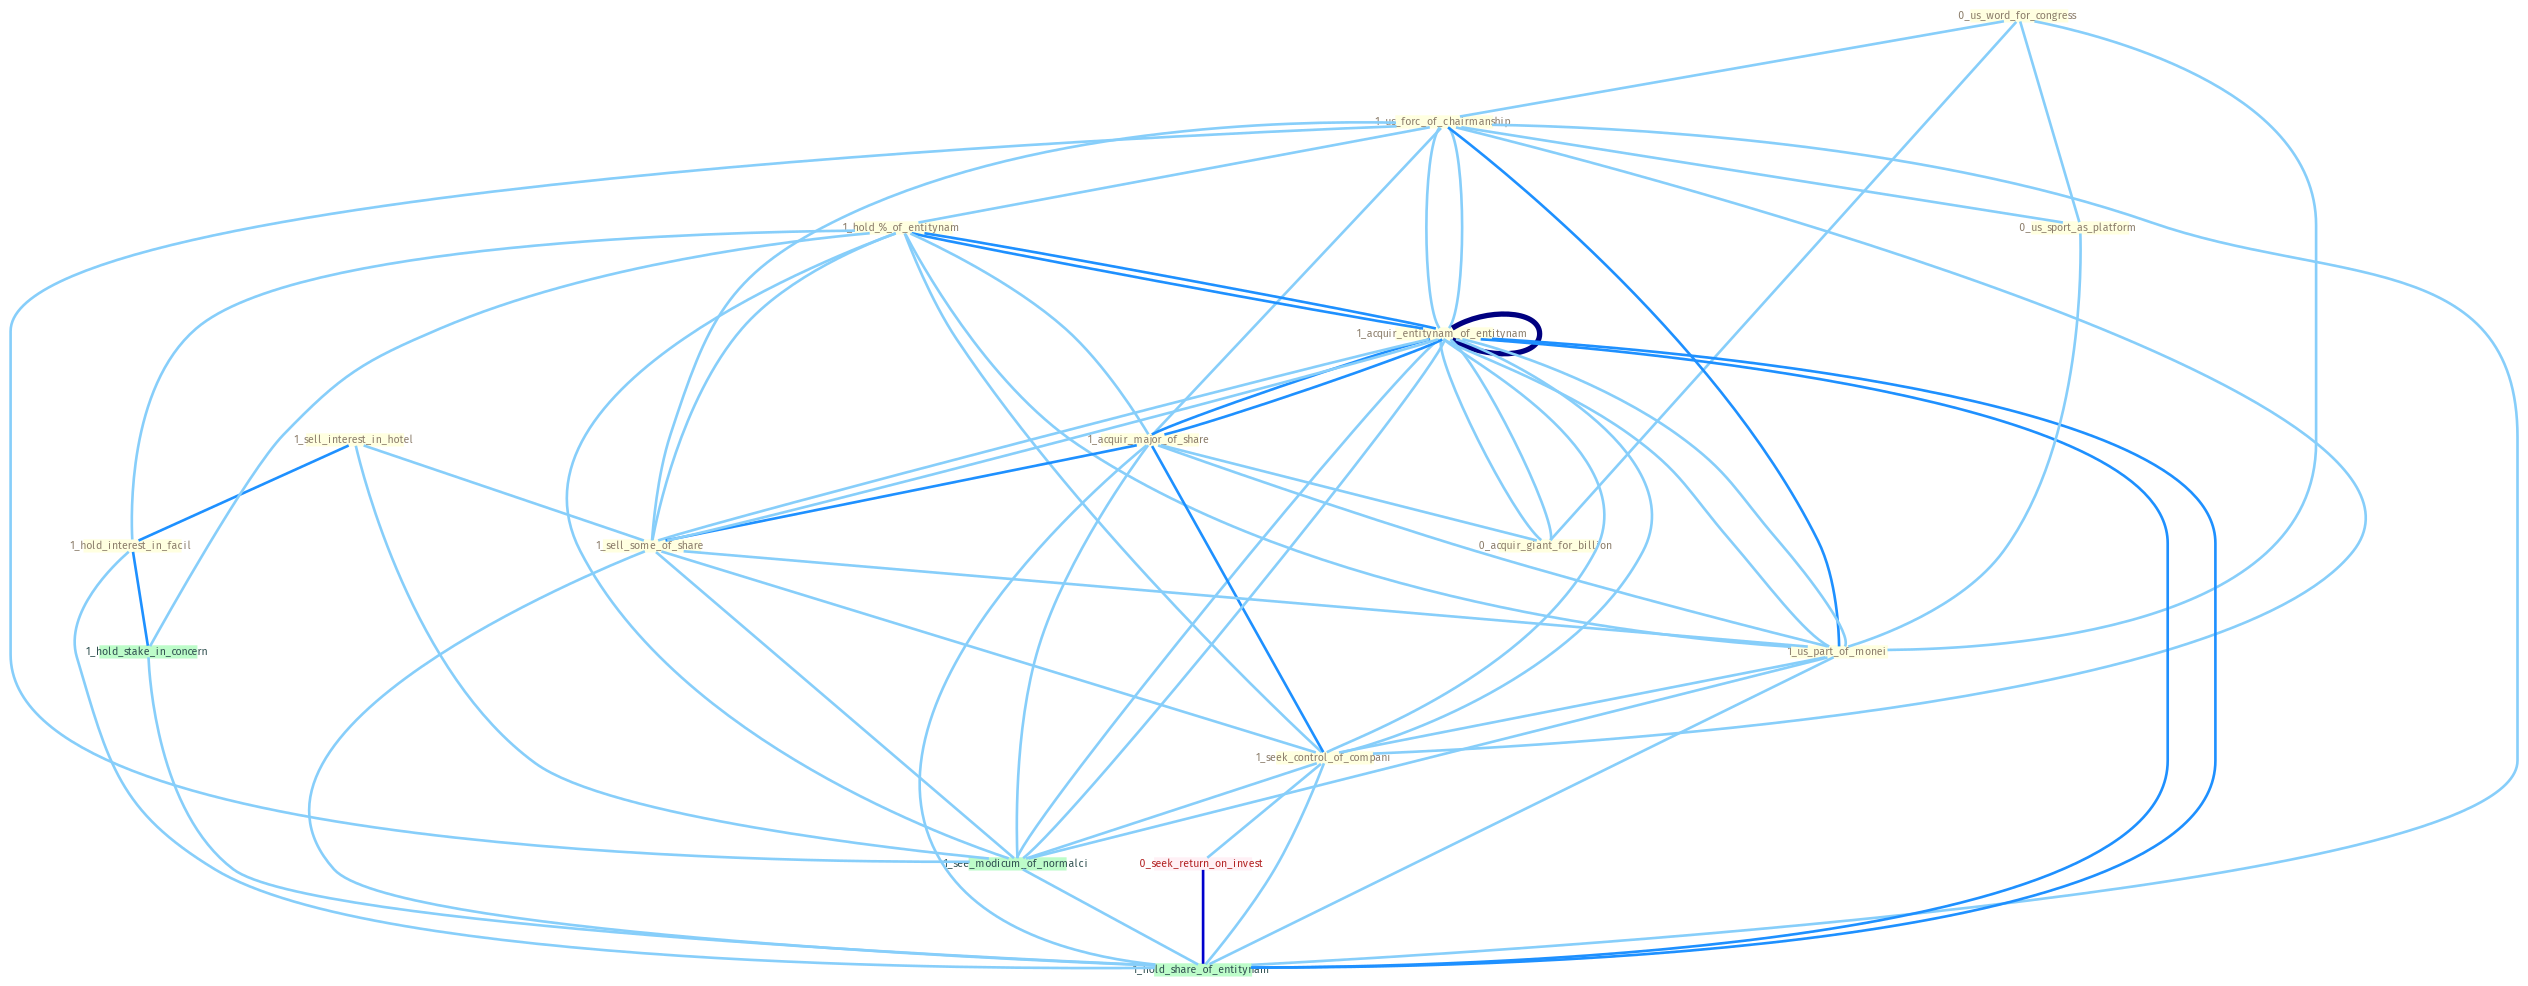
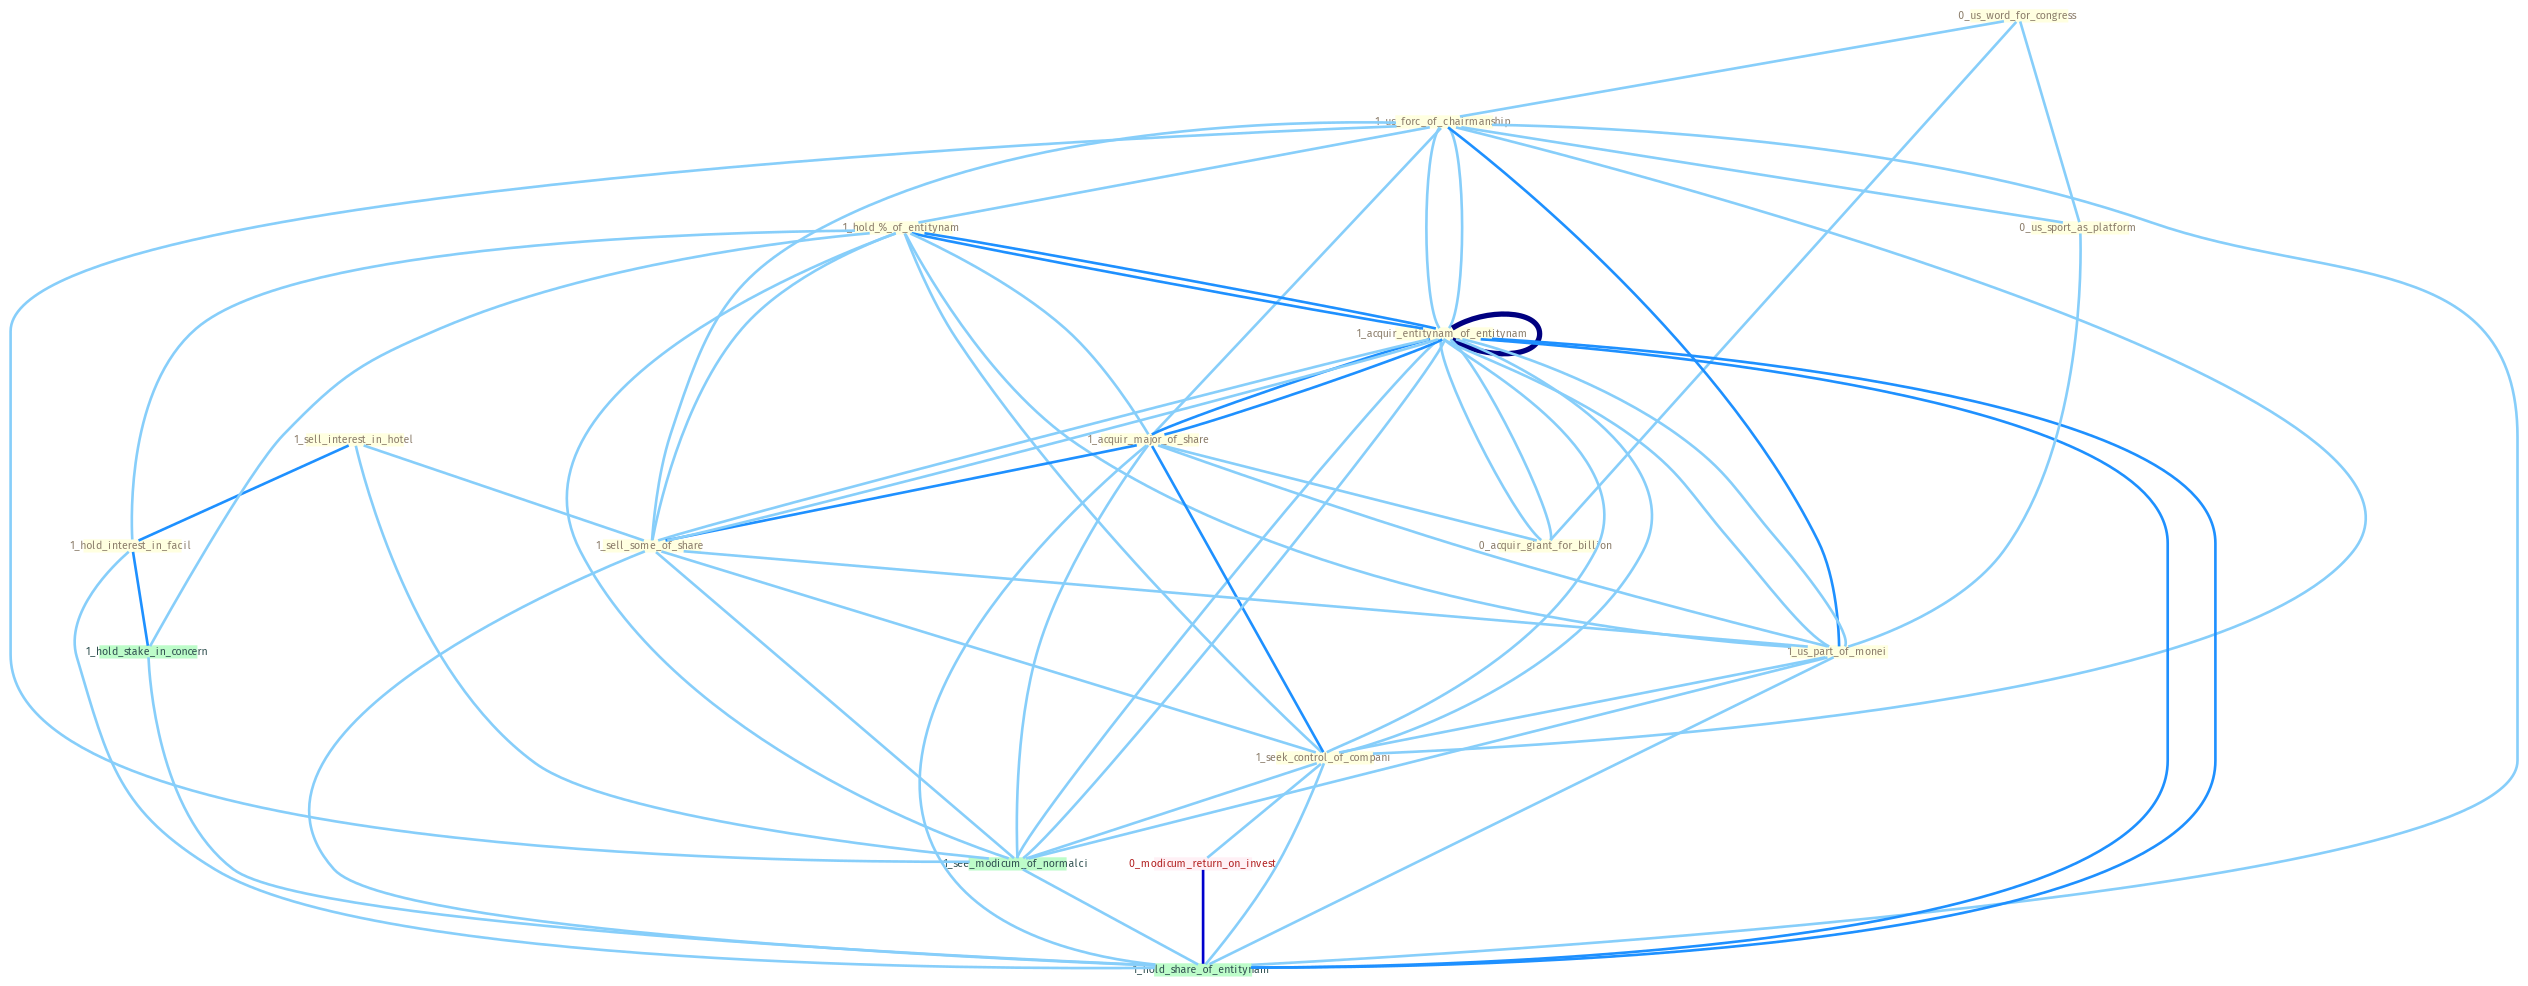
edge "0_us_word_for_congress" -- "1_us_part_of_monei": removed
node "0_seek_return_on_invest": label "0_seek_return_on_invest" -> "0_modicum_return_on_invest"
